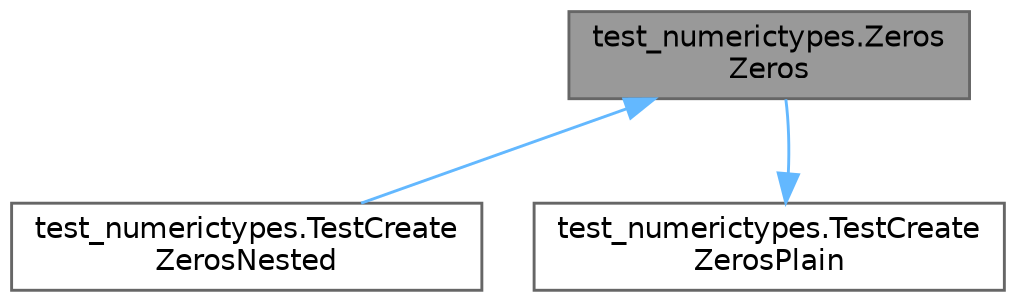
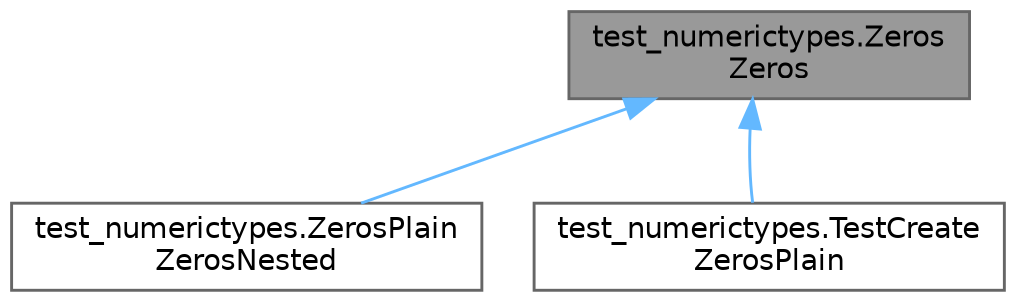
edge "test_numerictypes.Zeros Zeros" -> "test_numerictypes.TestCreate ZerosPlain": reversed
node "test_numerictypes.TestCreate ZerosNested": label "test_numerictypes.TestCreate ZerosNested" -> "test_numerictypes.ZerosPlain ZerosNested"
